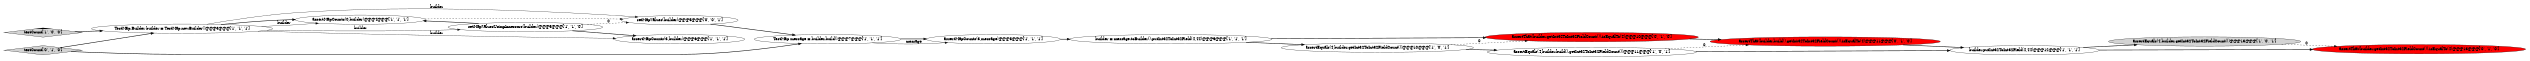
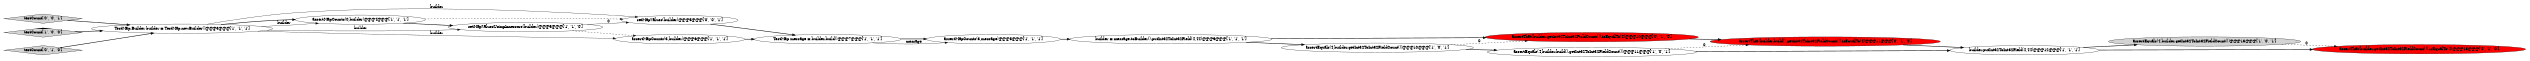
node "testCount['0', '0', '1']": added
edge "setMapValuesUsingAccessors(builder)@@@5@@@['1', '1', '0']" -> "assertMapCounts(0,builder)@@@4@@@['1', '1', '1']": reversed
edge "setMapValuesUsingAccessors(builder)@@@5@@@['1', '1', '0']" -> "setMapValues(builder)@@@5@@@['0', '0', '1']": style dashed -> solid
edge "setMapValuesUsingAccessors(builder)@@@5@@@['1', '1', '0']" -> "assertMapCounts(3,builder)@@@6@@@['1', '1', '1']": style bold -> dashed
edge "testCount['0', '1', '0']" -> "TestMap message = builder.build()@@@7@@@['1', '1', '1']": now "assertMapCounts(3,builder)@@@6@@@['1', '1', '1']" -> "TestMap message = builder.build()@@@7@@@['1', '1', '1']"
